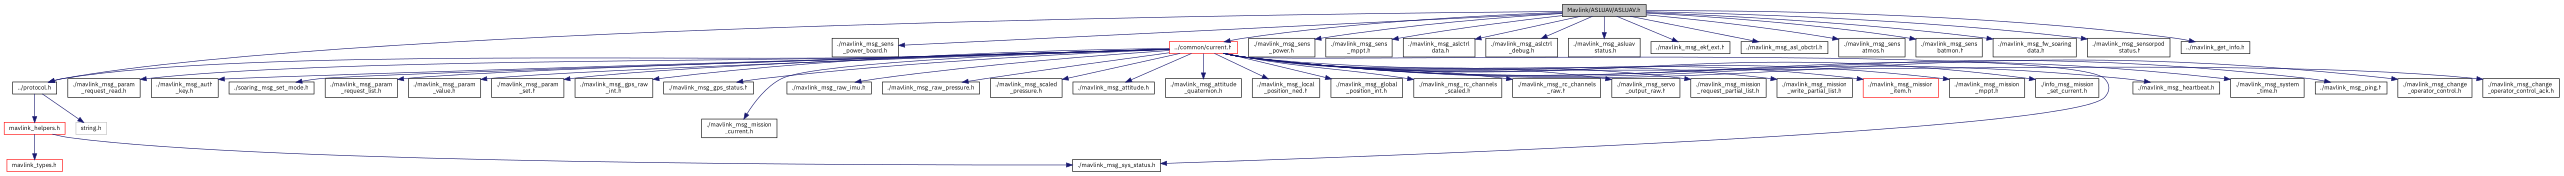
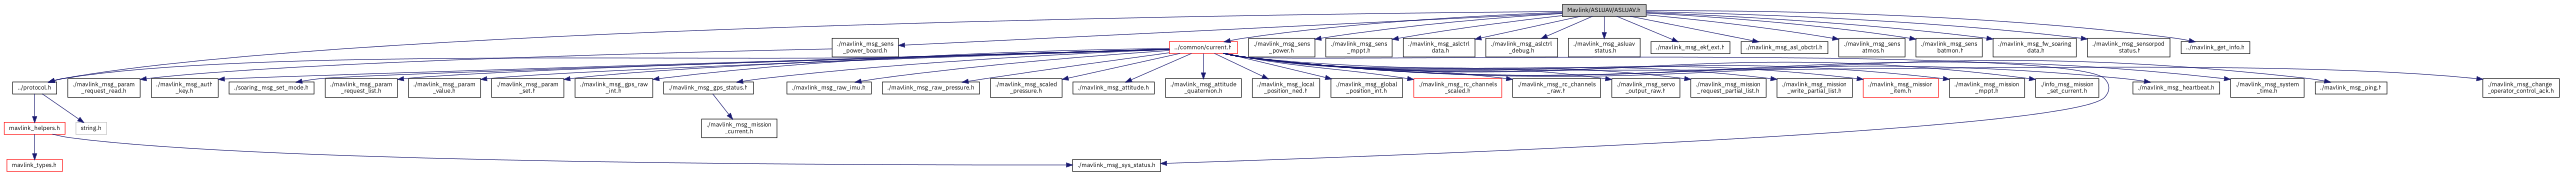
edge "../common/current.h" -> "./mavlink_msg_mission _current.h": now "./mavlink_msg_gps_status.h" -> "./mavlink_msg_mission _current.h"
edge "../common/current.h" -> "./mavlink_msg_param _request_read.h": now "./mavlink_msg_sens _power_board.h" -> "./mavlink_msg_param _request_read.h"
node "./mavlink_msg_rc_channels _scaled.h": color black -> red
node "./mavlink_msg_change _operator_control.h": removed
